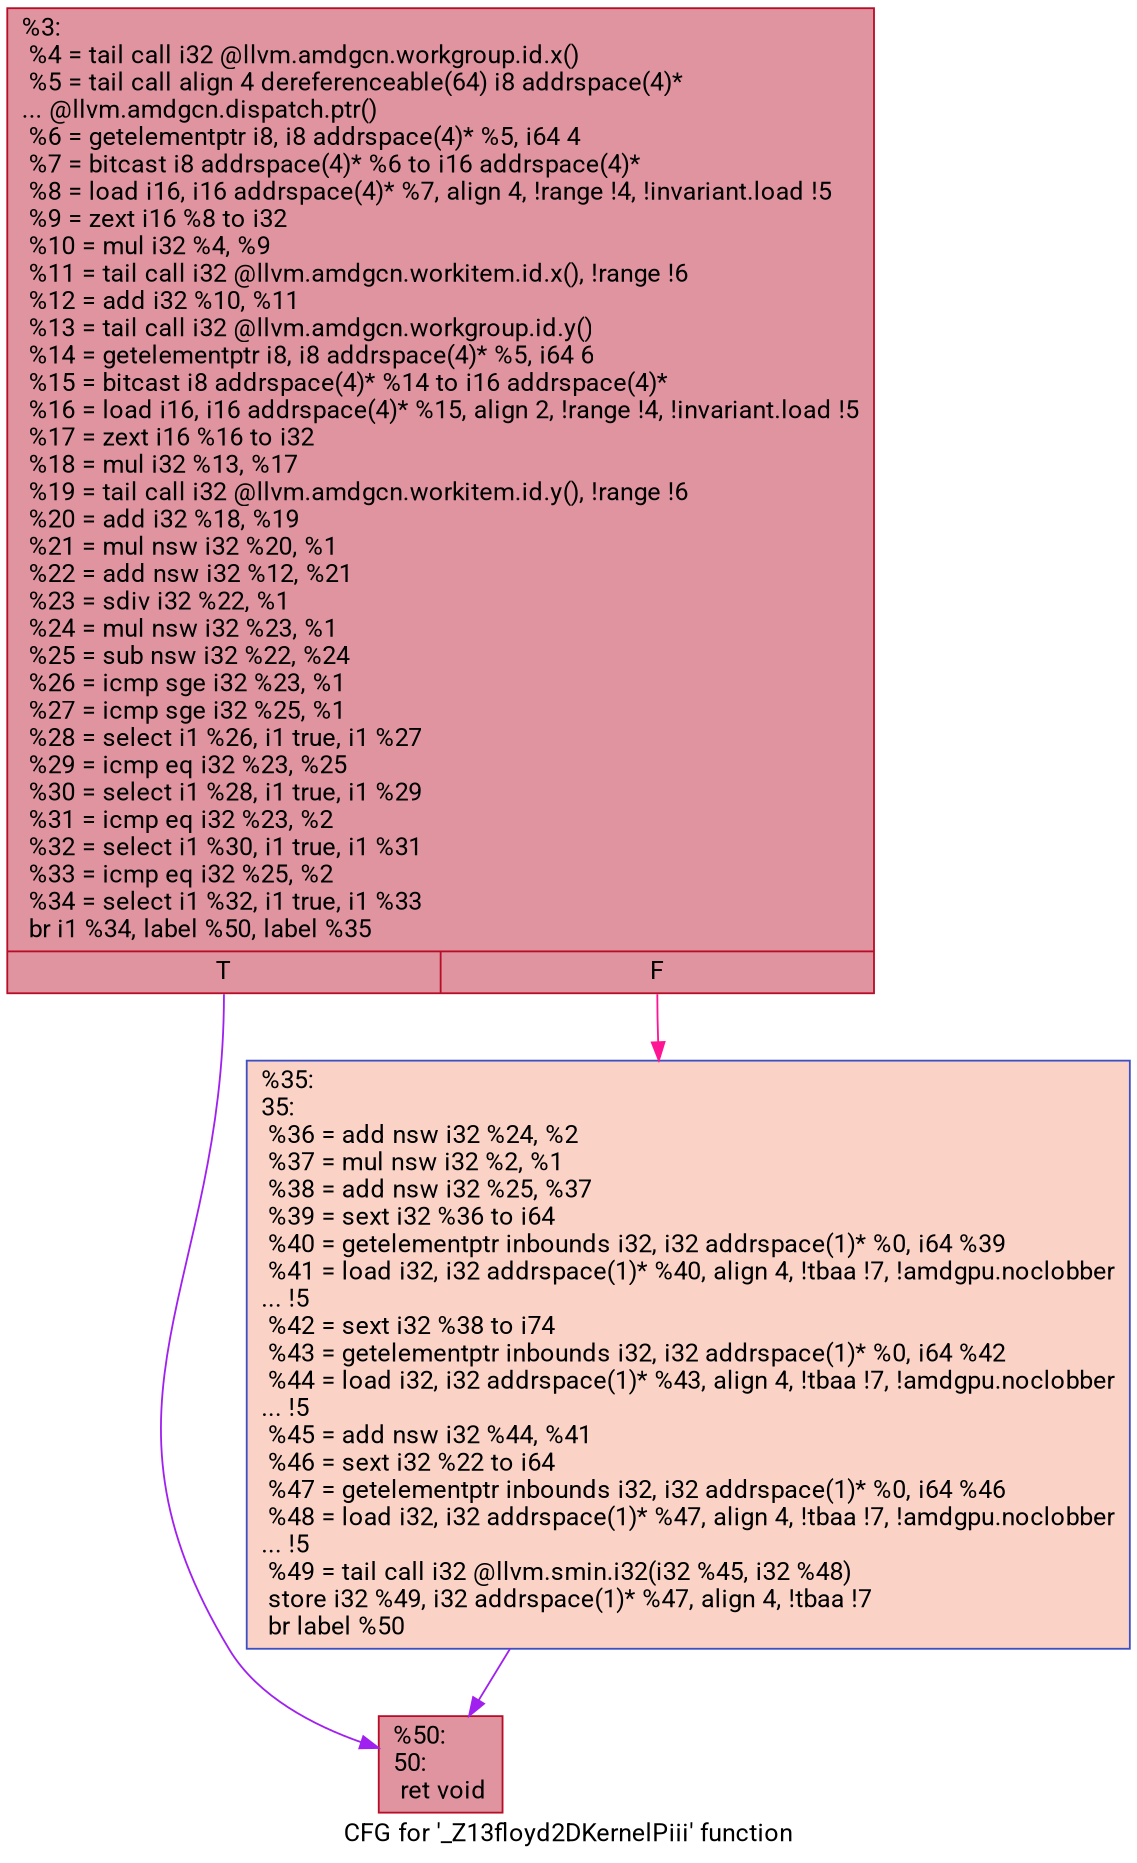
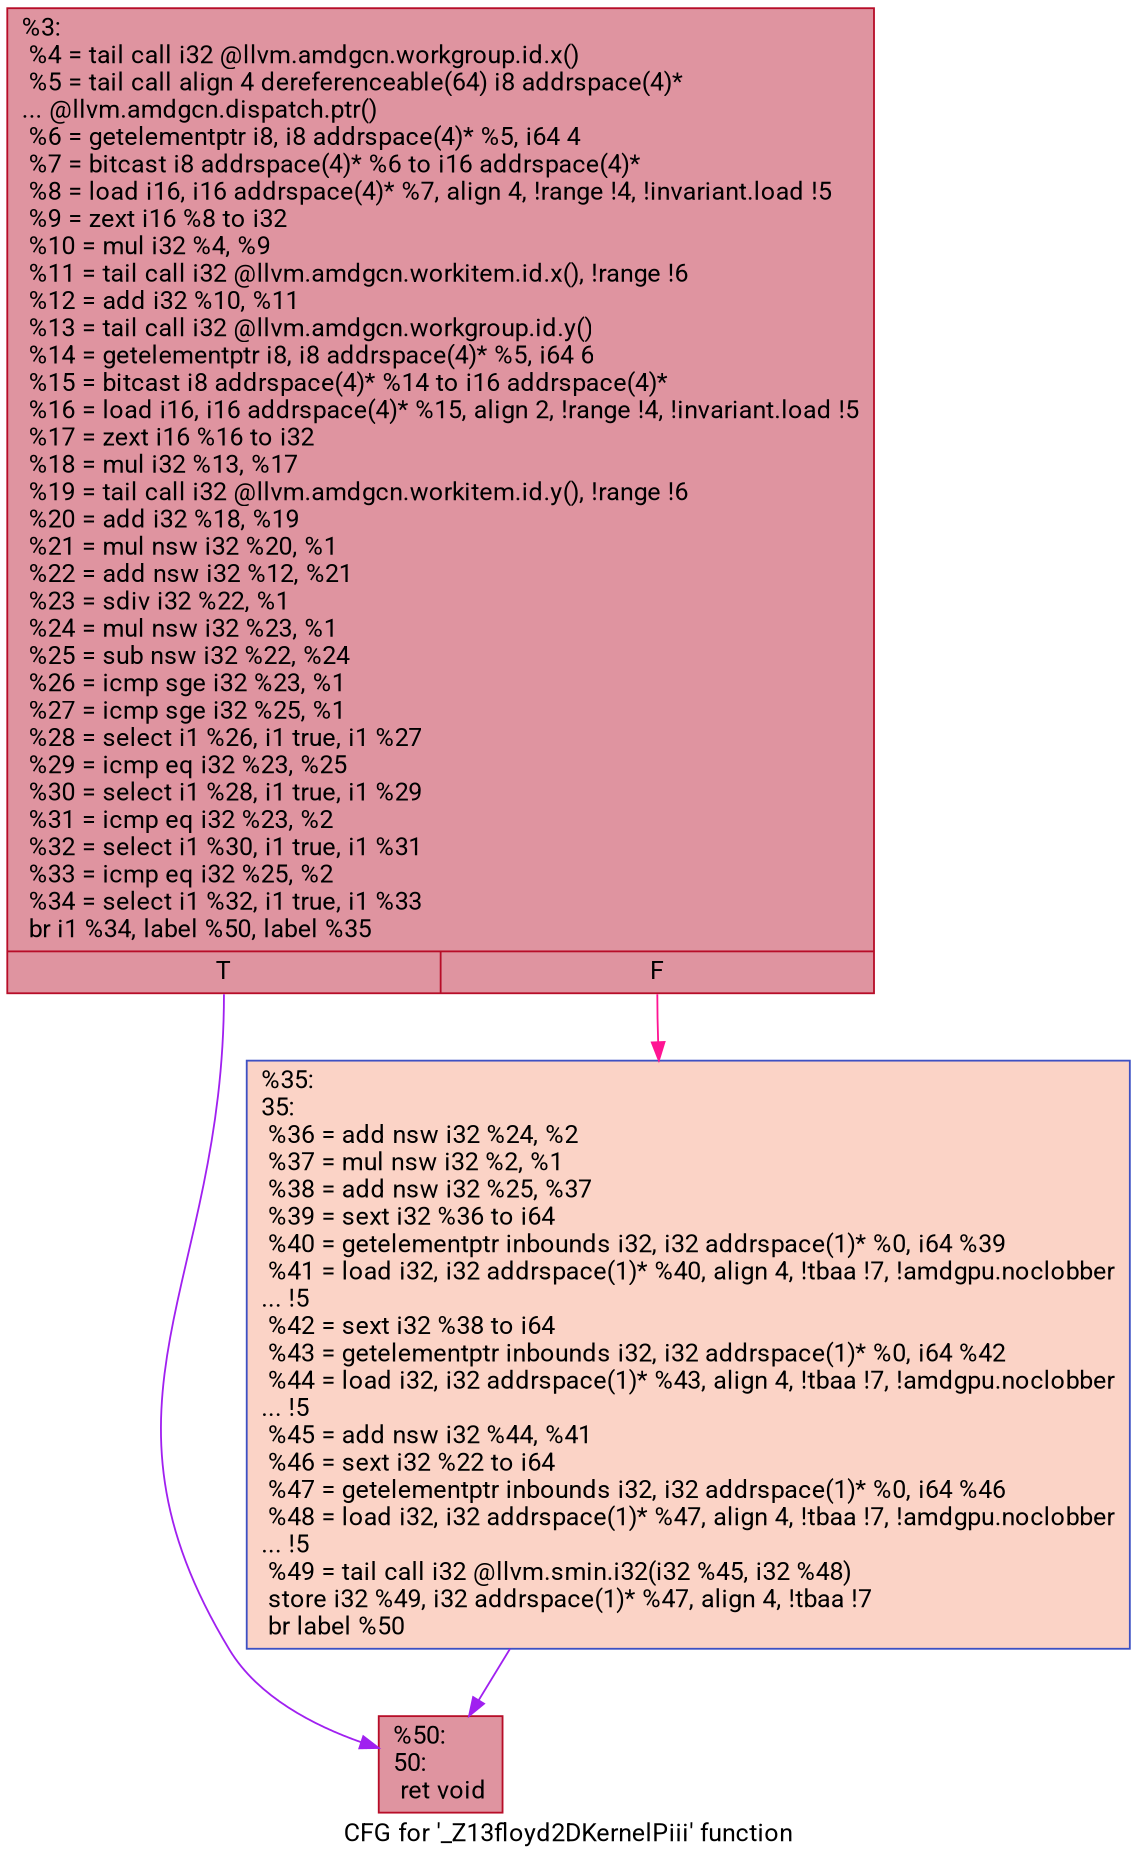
node "%35:": text "%42 = sext i32 %38 to i74" -> "%42 = sext i32 %38 to i64"
